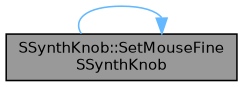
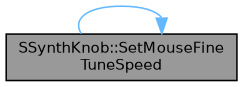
node "SSynthKnob::SetMouseFine SSynthKnob": label "SSynthKnob::SetMouseFine SSynthKnob" -> "SSynthKnob::SetMouseFine TuneSpeed"
